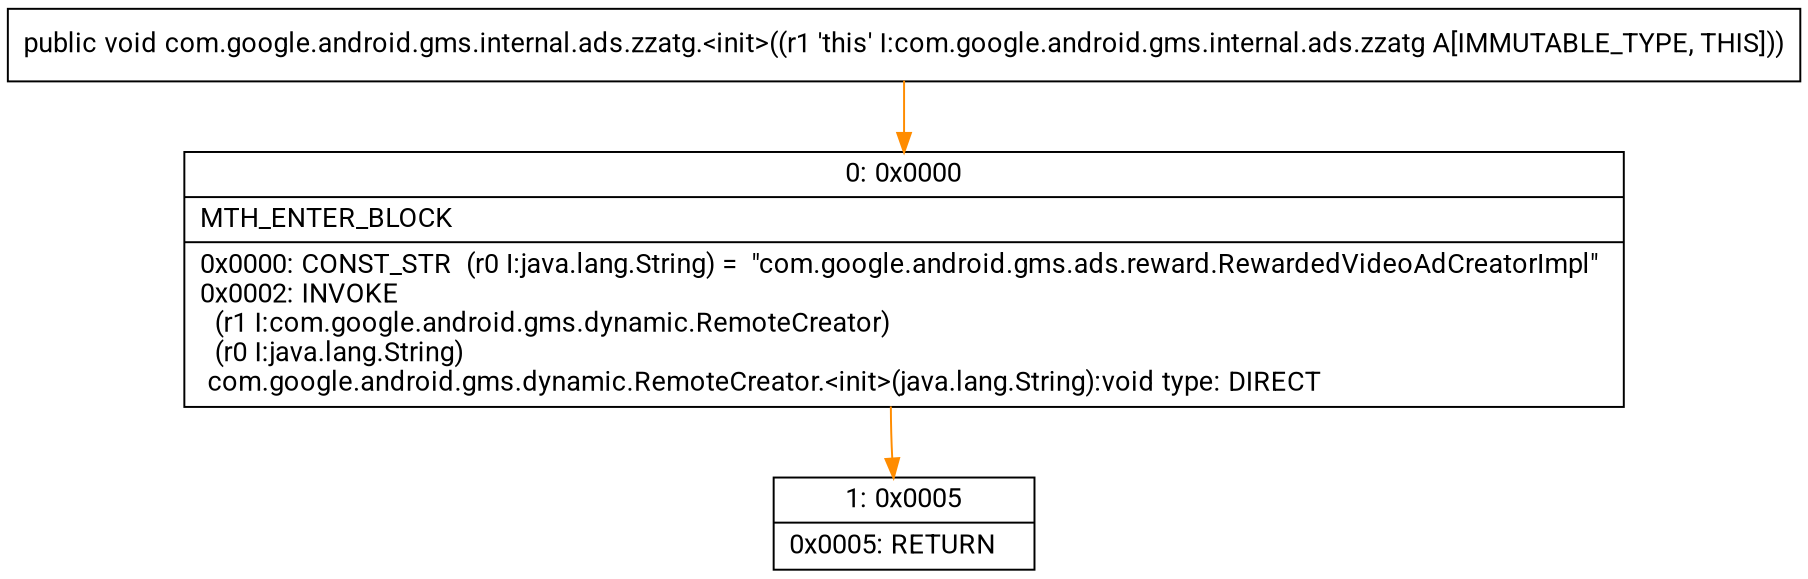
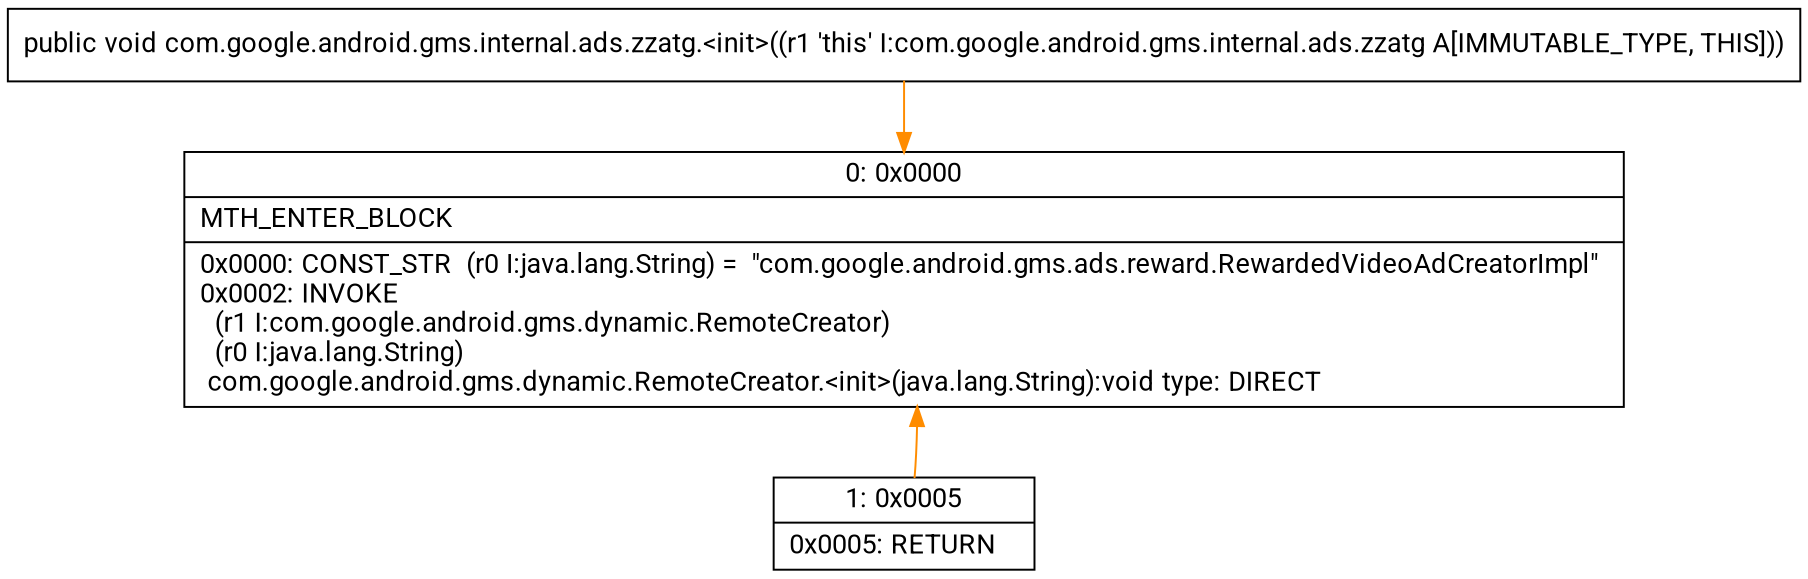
edge "0: 0x0000" -> "1: 0x0005": reversed
